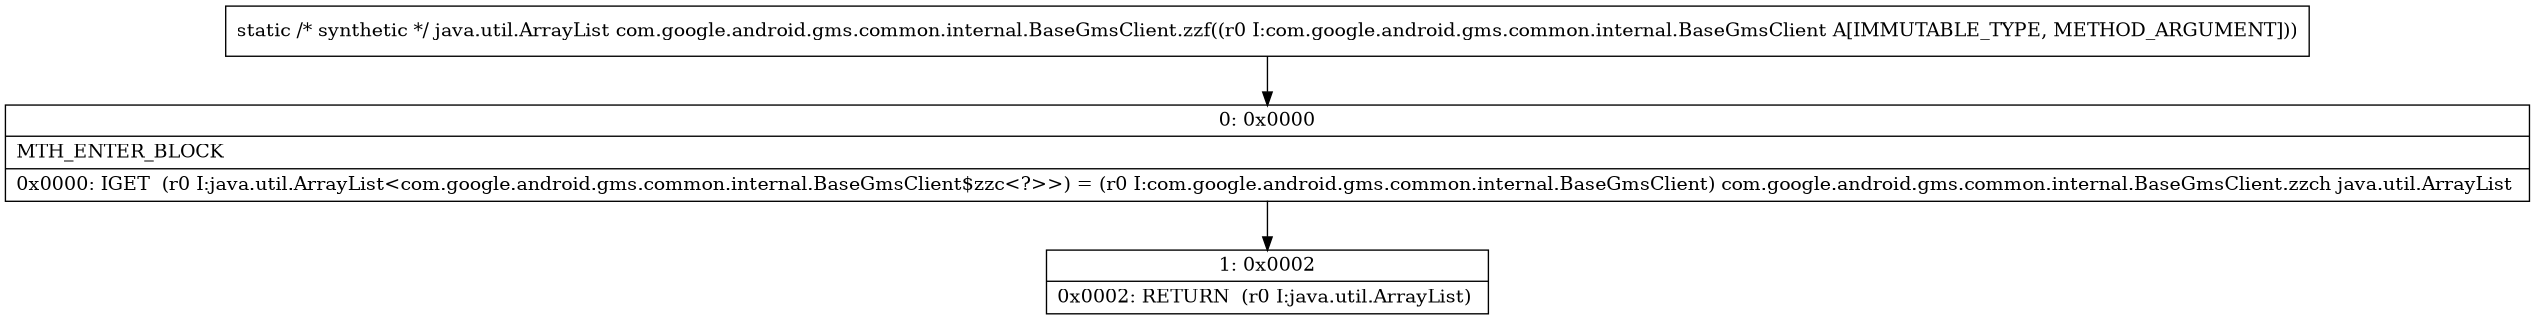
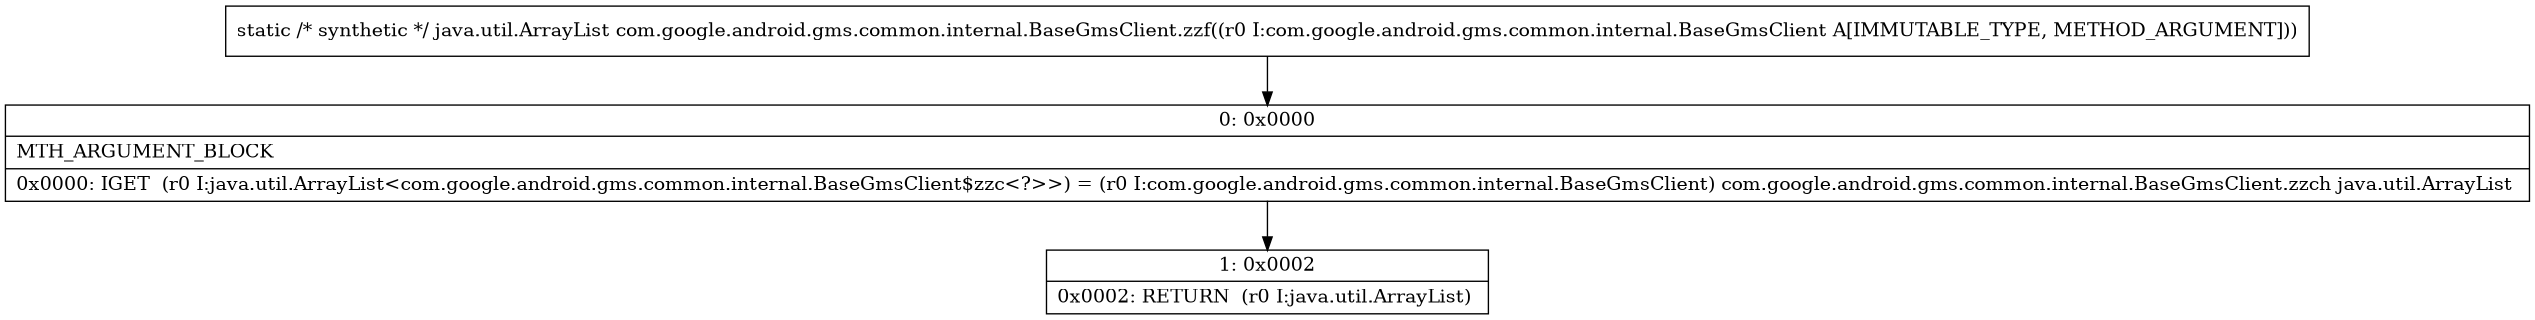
node "0: 0x0000": text "MTH_ENTER_BLOCK" -> "MTH_ARGUMENT_BLOCK"
